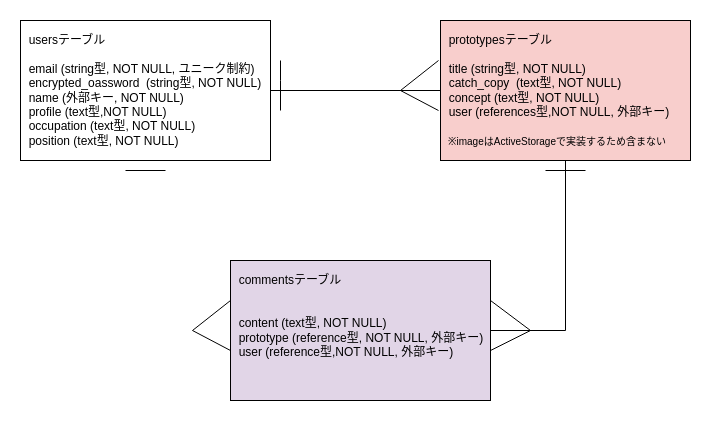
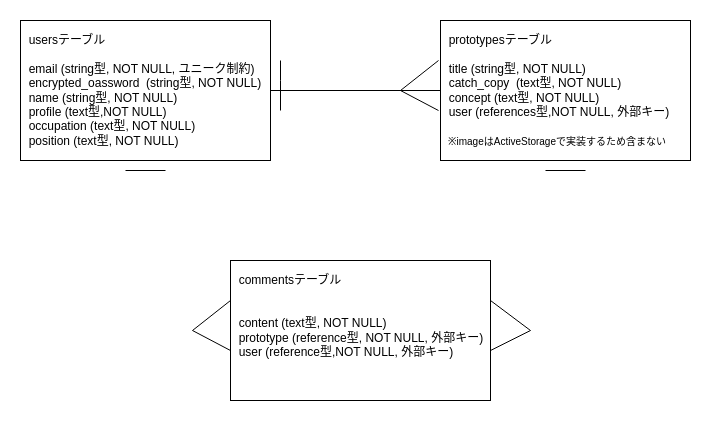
node "usersテーブル email (string型, NOT NULL, ユニーク制約) encrypted_oassword (string型, NOT NULL) name (外部キー, NOT NULL) profile (text型,NOT NULL) occupation (text型, NOT NULL) position (text型, NOT NULL)": label "usersテーブル email (string型, NOT NULL, ユニーク制約) encrypted_oassword (string型, NOT NULL) name (外部キー, NOT NULL) profile (text型,NOT NULL) occupation (text型, NOT NULL) position (text型, NOT NULL)" -> "usersテーブル email (string型, NOT NULL, ユニーク制約) encrypted_oassword (string型, NOT NULL) name (string型, NOT NULL) profile (text型,NOT NULL) occupation (text型, NOT NULL) position (text型, NOT NULL)"
node "prototypesテーブル title (string型, NOT NULL) catch_copy (text型, NOT NULL) concept (text型, NOT NULL) user (references型,NOT NULL, 外部キー) ※imageはActiveStorageで実装するため含まない": fillcolor #f8cecc -> #ffffff
edge "prototypesテーブル title (string型, NOT NULL) catch_copy (text型, NOT NULL) concept (text型, NOT NULL) user (references型,NOT NULL, 外部キー) ※imageはActiveStorageで実装するため含まない" -- "commentsテーブル content (text型, NOT NULL) prototype (reference型, NOT NULL, 外部キー) user (reference型,NOT NULL, 外部キー)": removed
node "commentsテーブル content (text型, NOT NULL) prototype (reference型, NOT NULL, 外部キー) user (reference型,NOT NULL, 外部キー)": fillcolor #e1d5e7 -> #ffffff
